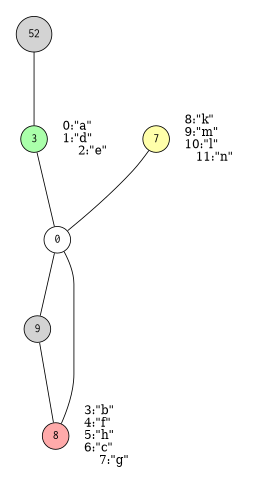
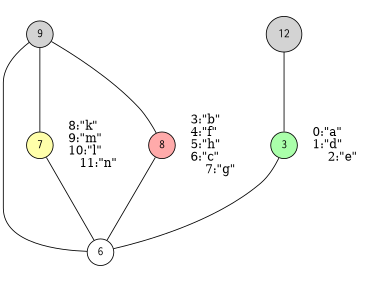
node "52": label "52" -> "12"
edge "9" -- "7": added
node "0": label "0" -> "6"
